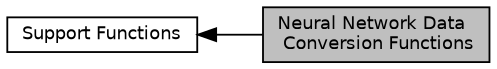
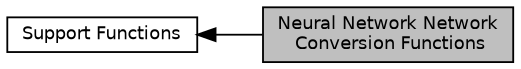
node "Neural Network Data Conversion Functions": label "Neural Network Data Conversion Functions" -> "Neural Network Network Conversion Functions"
